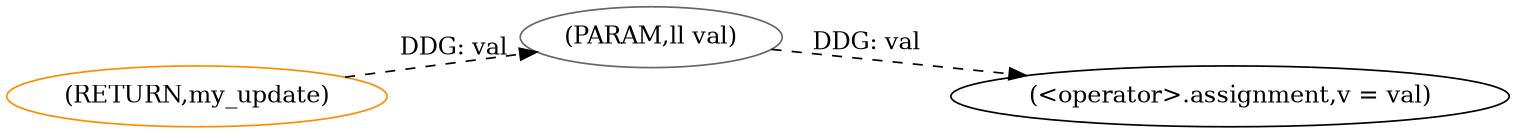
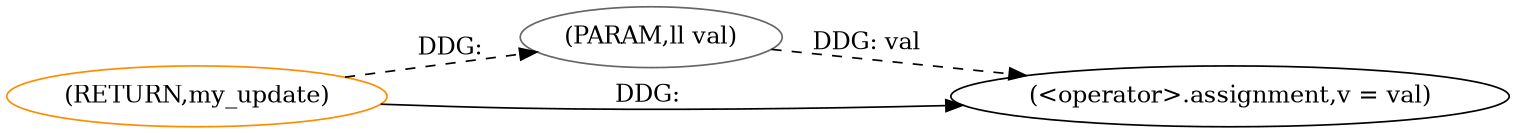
edge "(RETURN,my_update)" -> "(PARAM,ll val)": label "DDG: val" -> "DDG: "
edge "(RETURN,my_update)" -> "(<operator>.assignment,v = val)": added, label "DDG:"
